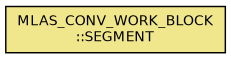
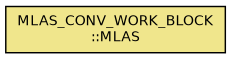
node "MLAS_CONV_WORK_BLOCK ::SEGMENT": label "MLAS_CONV_WORK_BLOCK ::SEGMENT" -> "MLAS_CONV_WORK_BLOCK ::MLAS"
